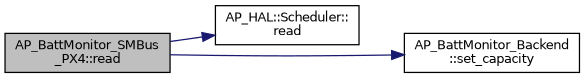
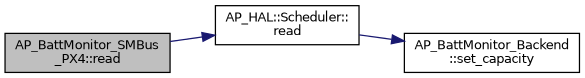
edge "AP_BattMonitor_SMBus _PX4::read" -> "AP_BattMonitor_Backend ::set_capacity": now "AP_HAL::Scheduler:: read" -> "AP_BattMonitor_Backend ::set_capacity"
